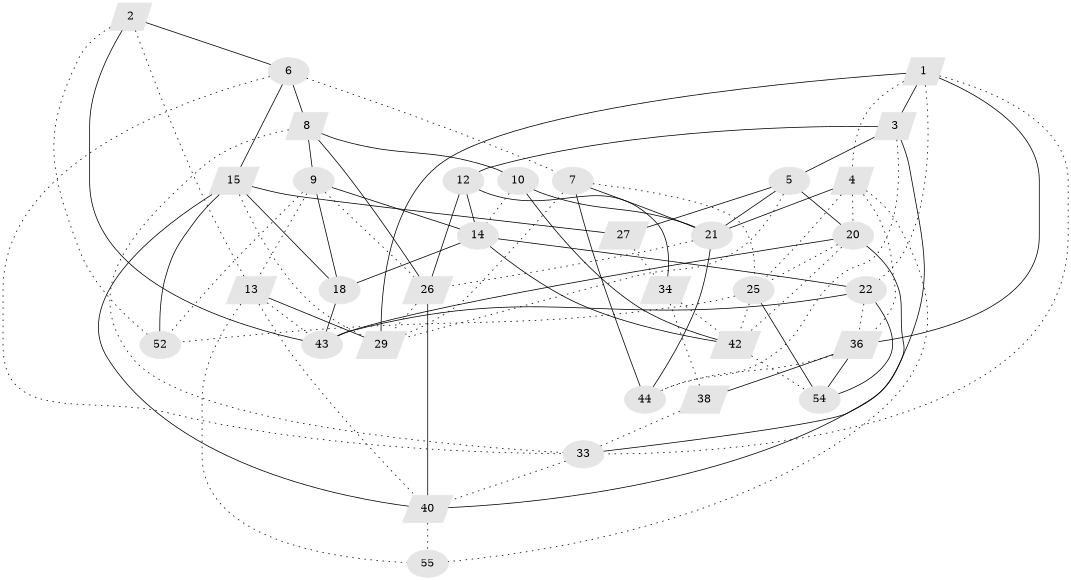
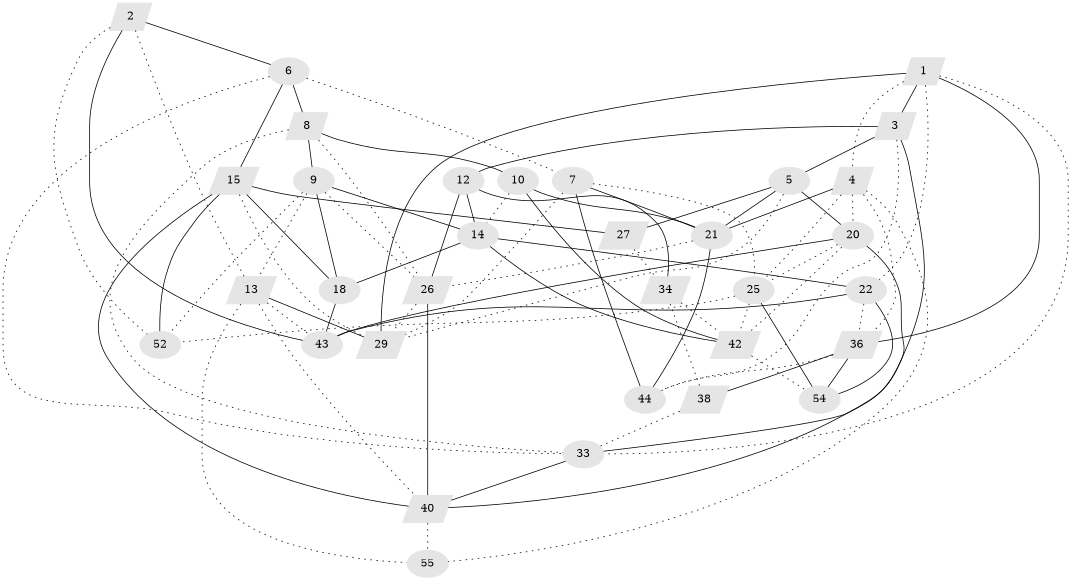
edge "8" -- "26": style solid -> dotted
edge "33" -- "40": style dotted -> solid
